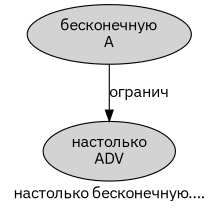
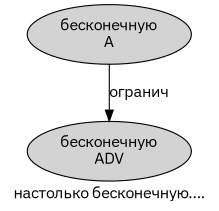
node "настолько ADV": label "настолько ADV" -> "бесконечную ADV"
